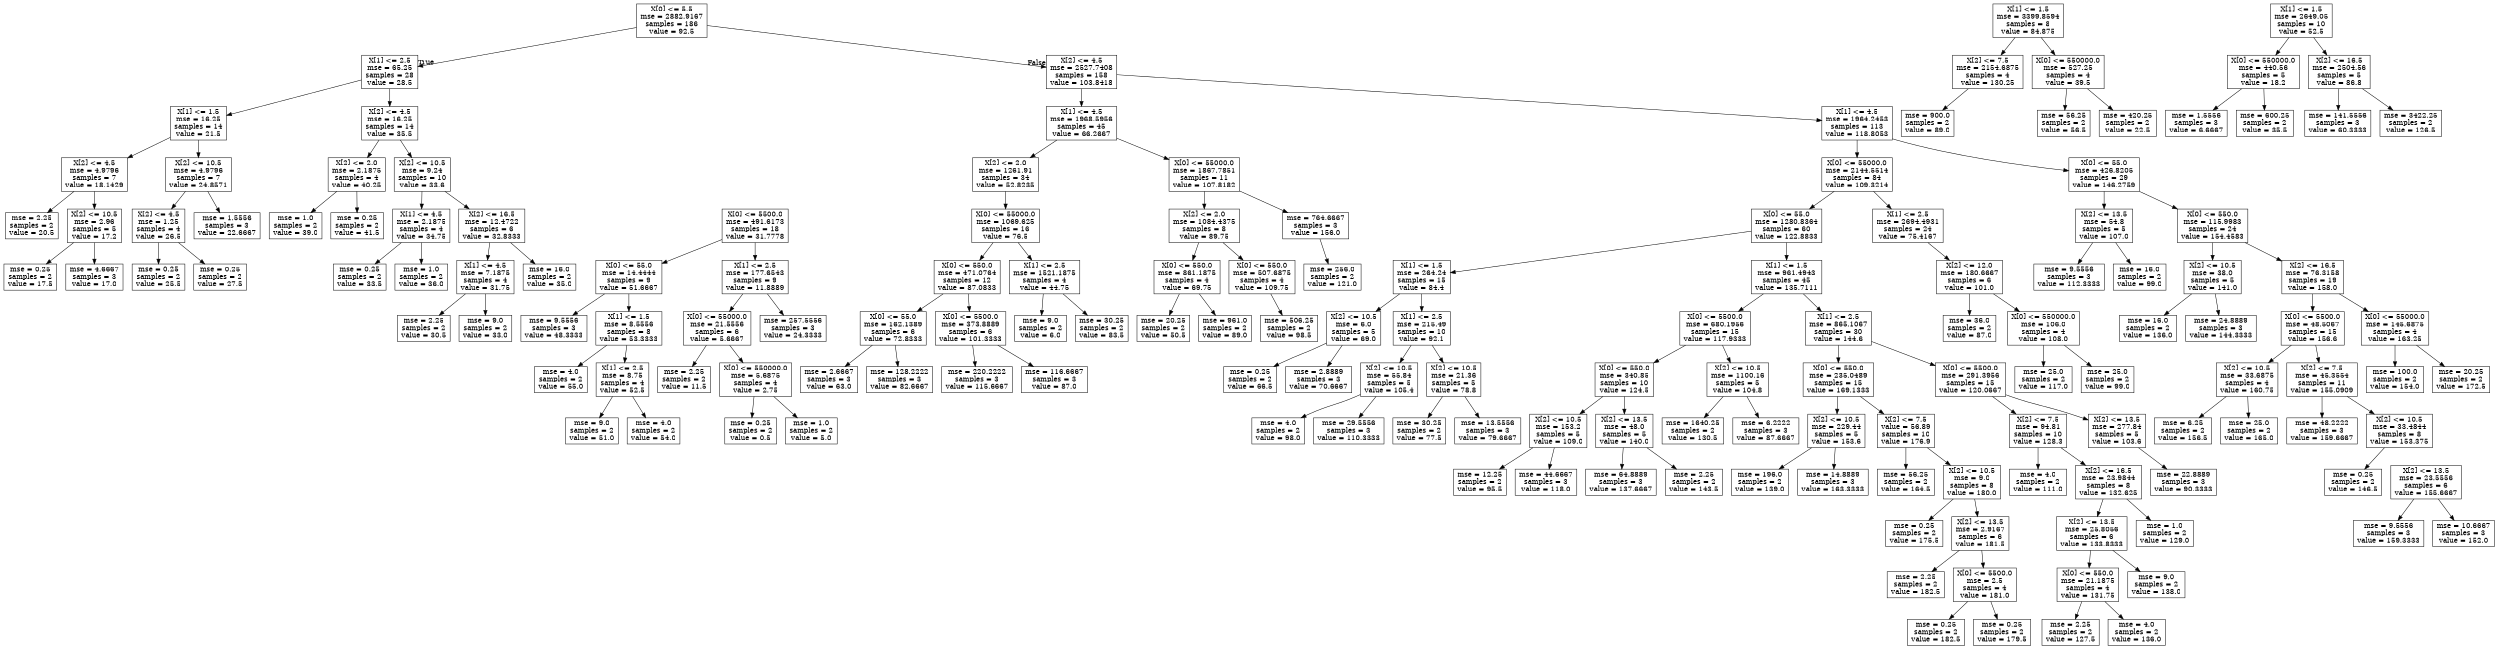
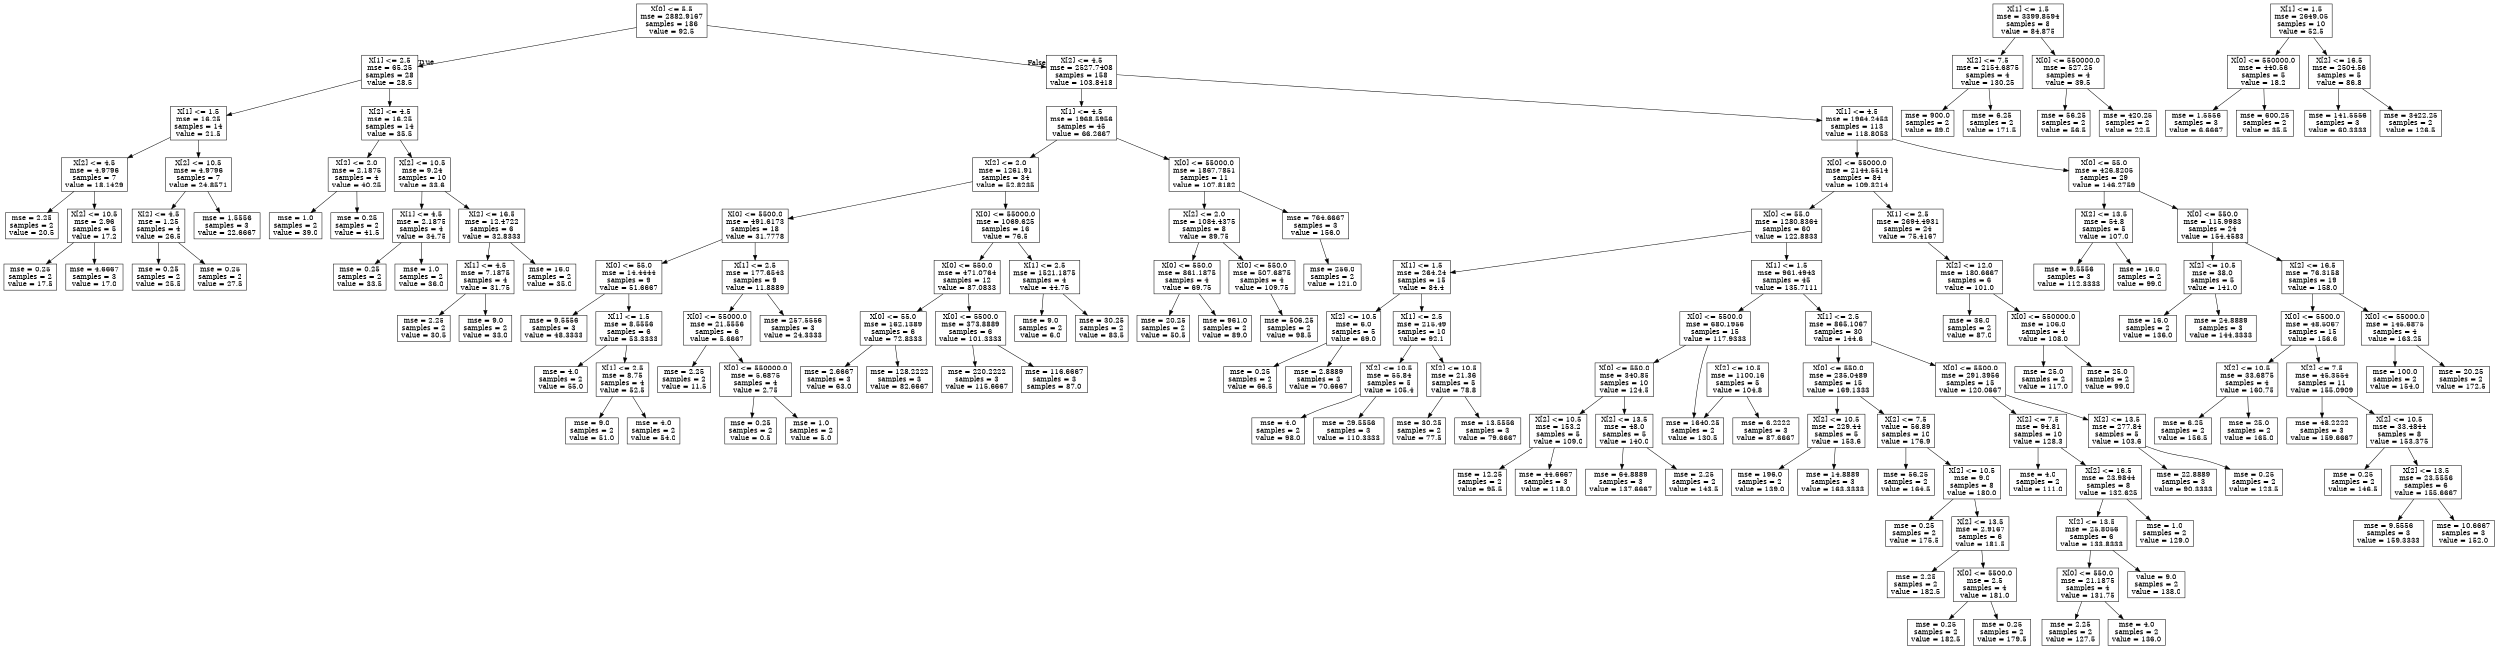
node "mse = 6.25 samples = 2 value = 171.5": added
edge "X[2] <= 2.0 mse = 1261.91 samples = 34 value = 52.8235" -> "X[0] <= 5500.0 mse = 491.6173 samples = 18 value = 31.7778": added
node "X[1] <= 1.5 mse = 8.5556 samples = 8 value = 53.3333": label "X[1] <= 1.5 mse = 8.5556 samples = 8 value = 53.3333" -> "X[1] <= 1.5 mse = 8.5556 samples = 6 value = 53.3333"
edge "X[0] <= 5500.0 mse = 680.1956 samples = 15 value = 117.9333" -> "X[2] <= 10.5 mse = 1100.16 samples = 5 value = 104.8": now "X[0] <= 5500.0 mse = 680.1956 samples = 15 value = 117.9333" -> "mse = 1640.25 samples = 2 value = 130.5"
node "mse = 116.6667 samples = 3 value = 87.0": label "mse = 116.6667 samples = 3 value = 87.0" -> "mse = 116.6667 samples = 3 samples = 87.0"
edge "X[2] <= 10.5 mse = 33.4844 samples = 8 value = 153.375" -> "X[2] <= 13.5 mse = 23.5556 samples = 6 value = 155.6667": added
node "mse = 0.25 samples = 2 value = 123.5": added
node "mse = 9.0 samples = 2 value = 138.0": label "mse = 9.0 samples = 2 value = 138.0" -> "value = 9.0 samples = 2 value = 138.0"
